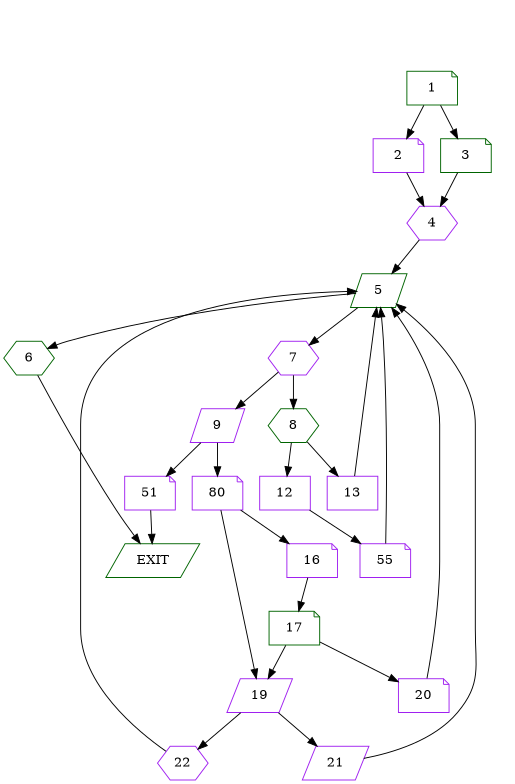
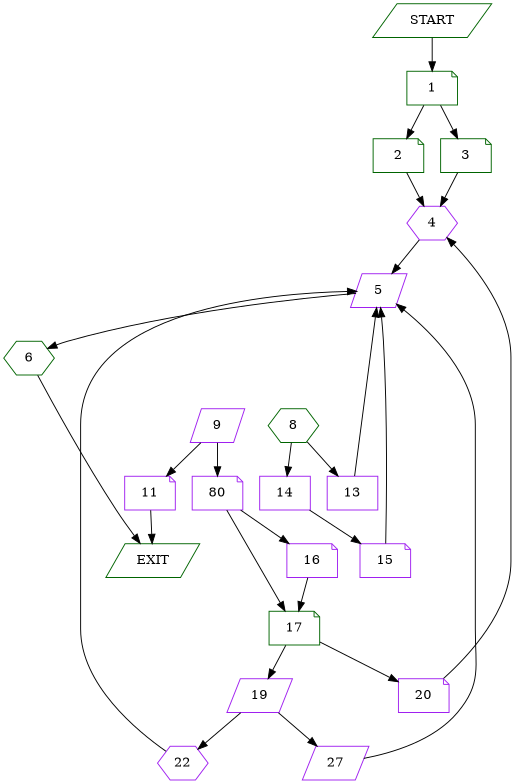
node "START": added
node "2": color purple -> darkgreen
node "5": color darkgreen -> purple
node "7": removed
edge "20" -> "5": now "20" -> "4"
node "51": label "51" -> "11"
node "12": label "12" -> "14"
node "55": label "55" -> "15"
edge "80" -> "19": now "80" -> "17"
node "21": label "21" -> "27"
